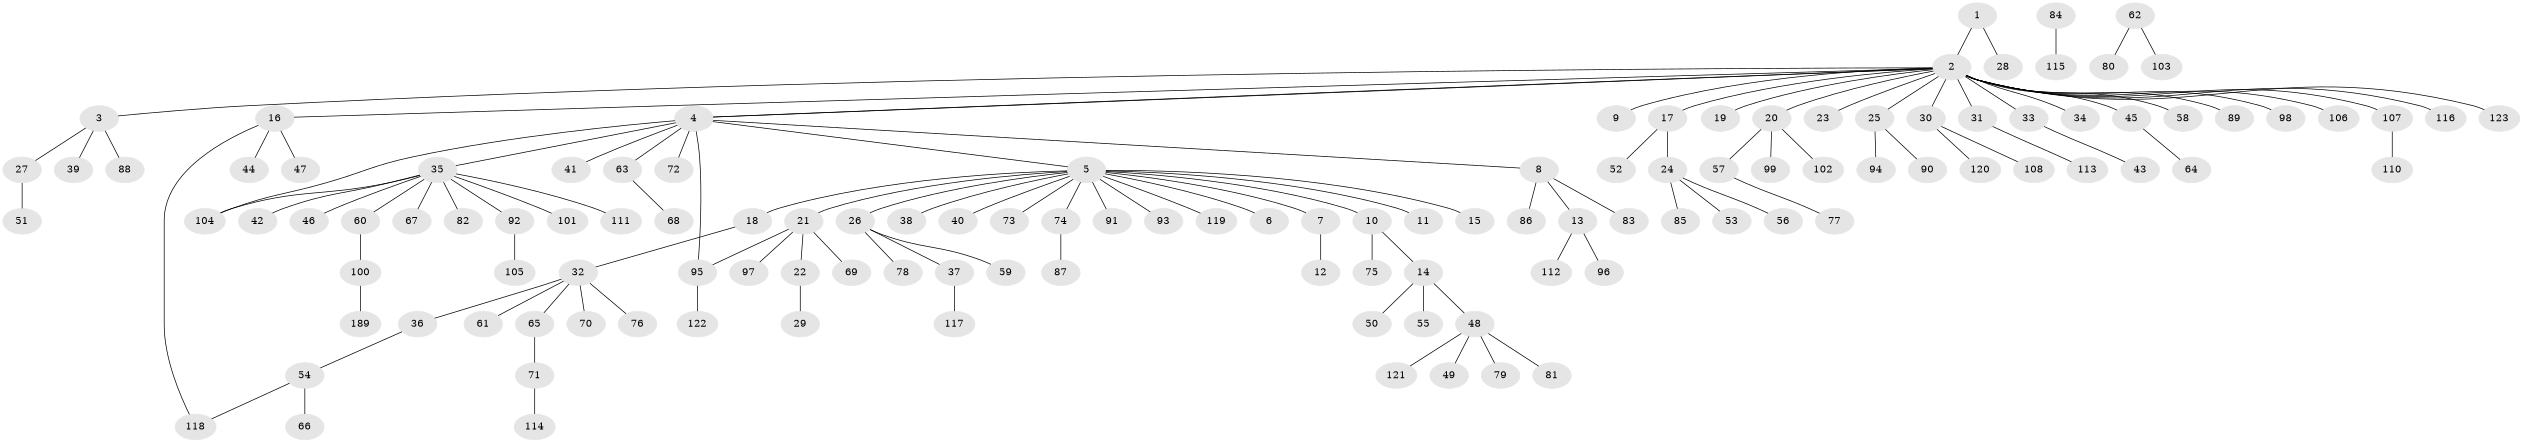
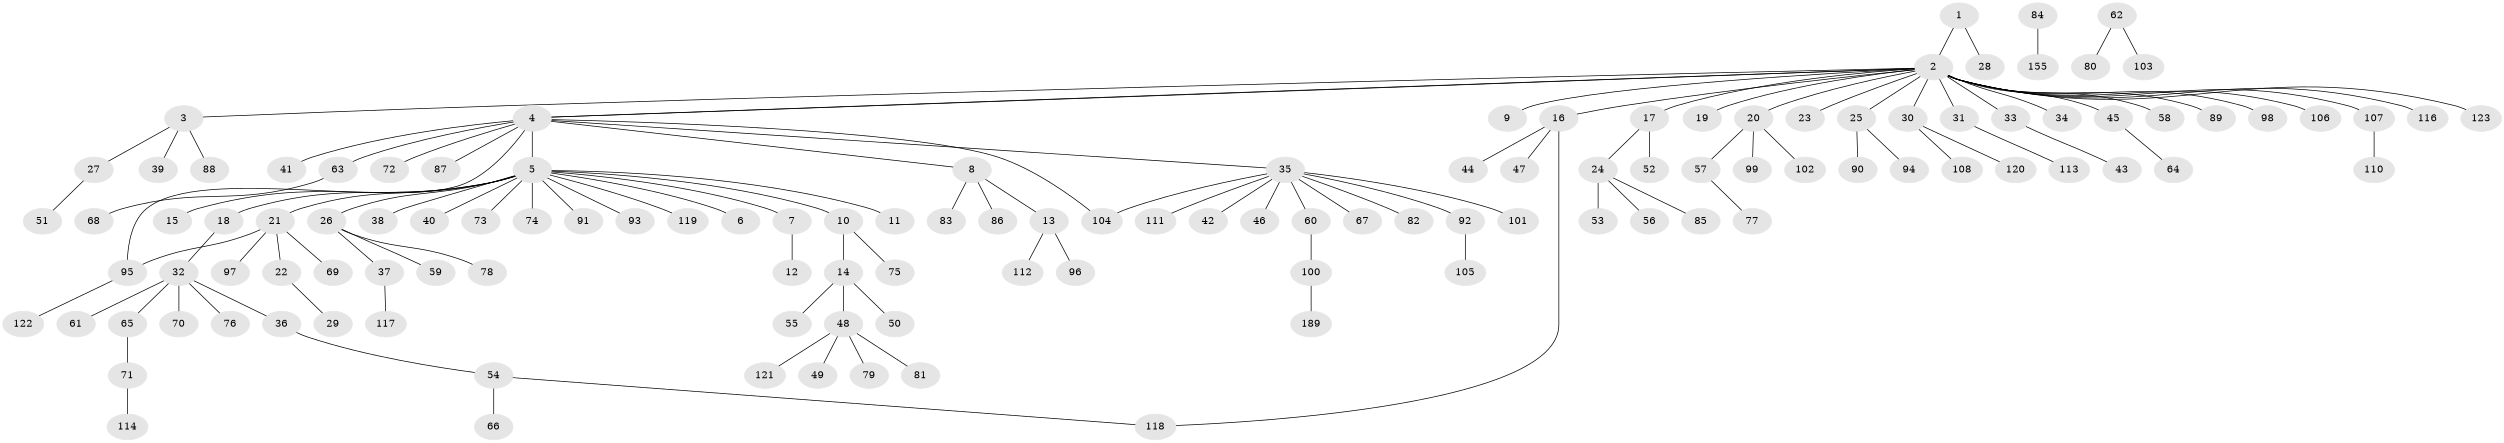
node "115": label "115" -> "155"
edge "74" -- "87": now "4" -- "87"
